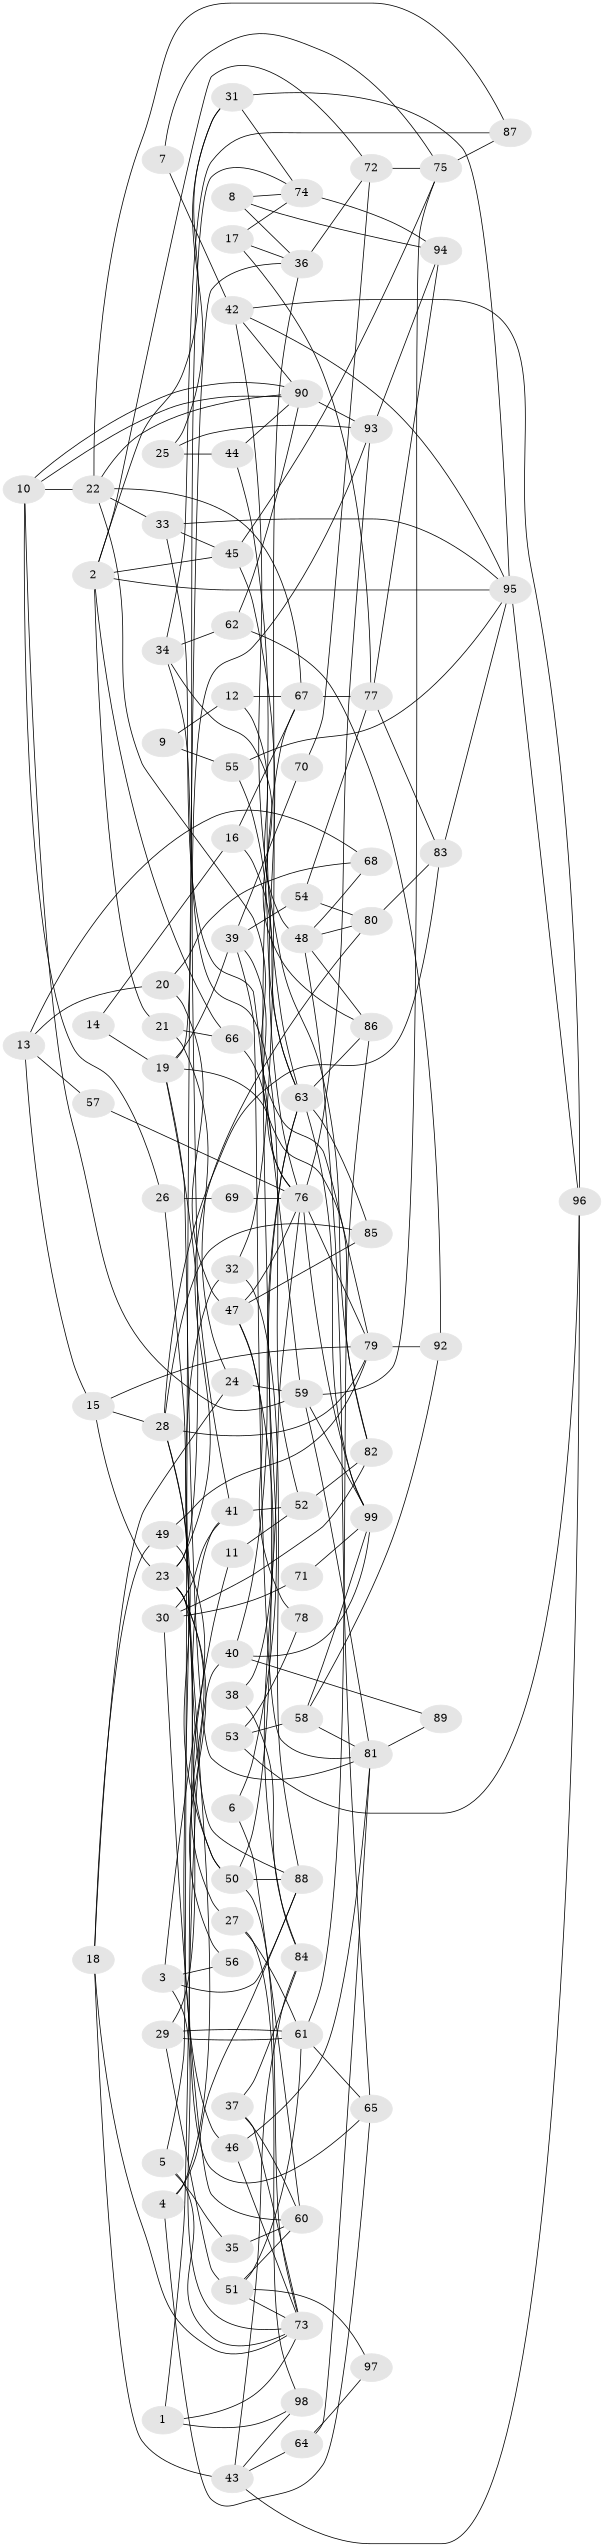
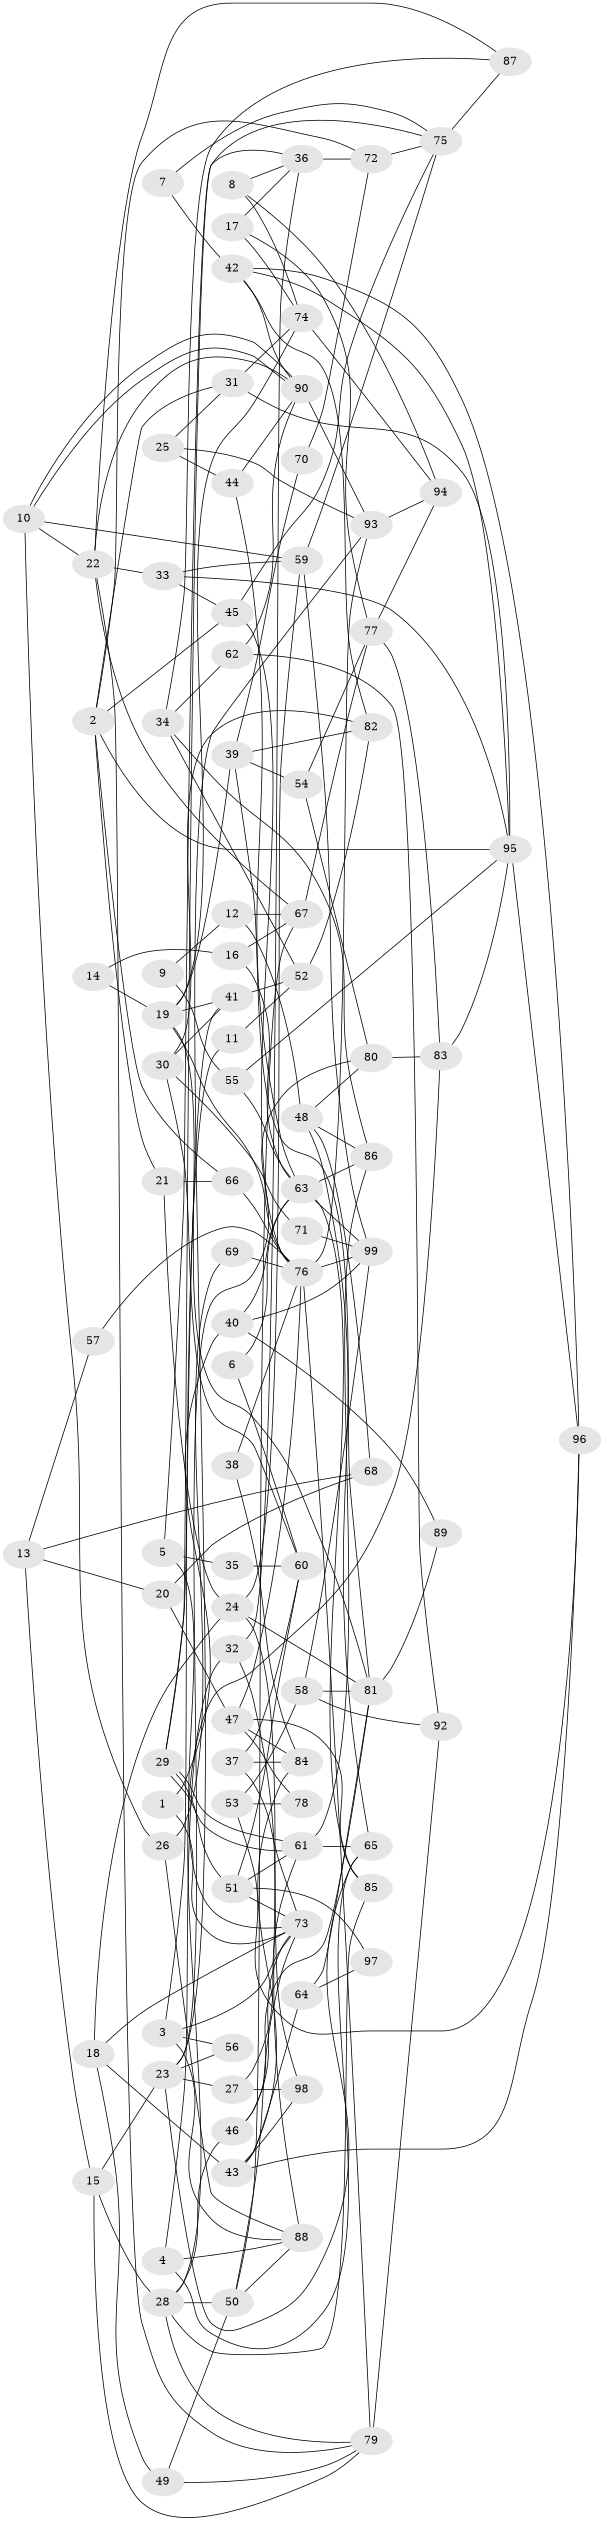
edge "75" -- "29": added
edge "59" -- "81": now "24" -- "81"
edge "98" -- "1": now "98" -- "24"
